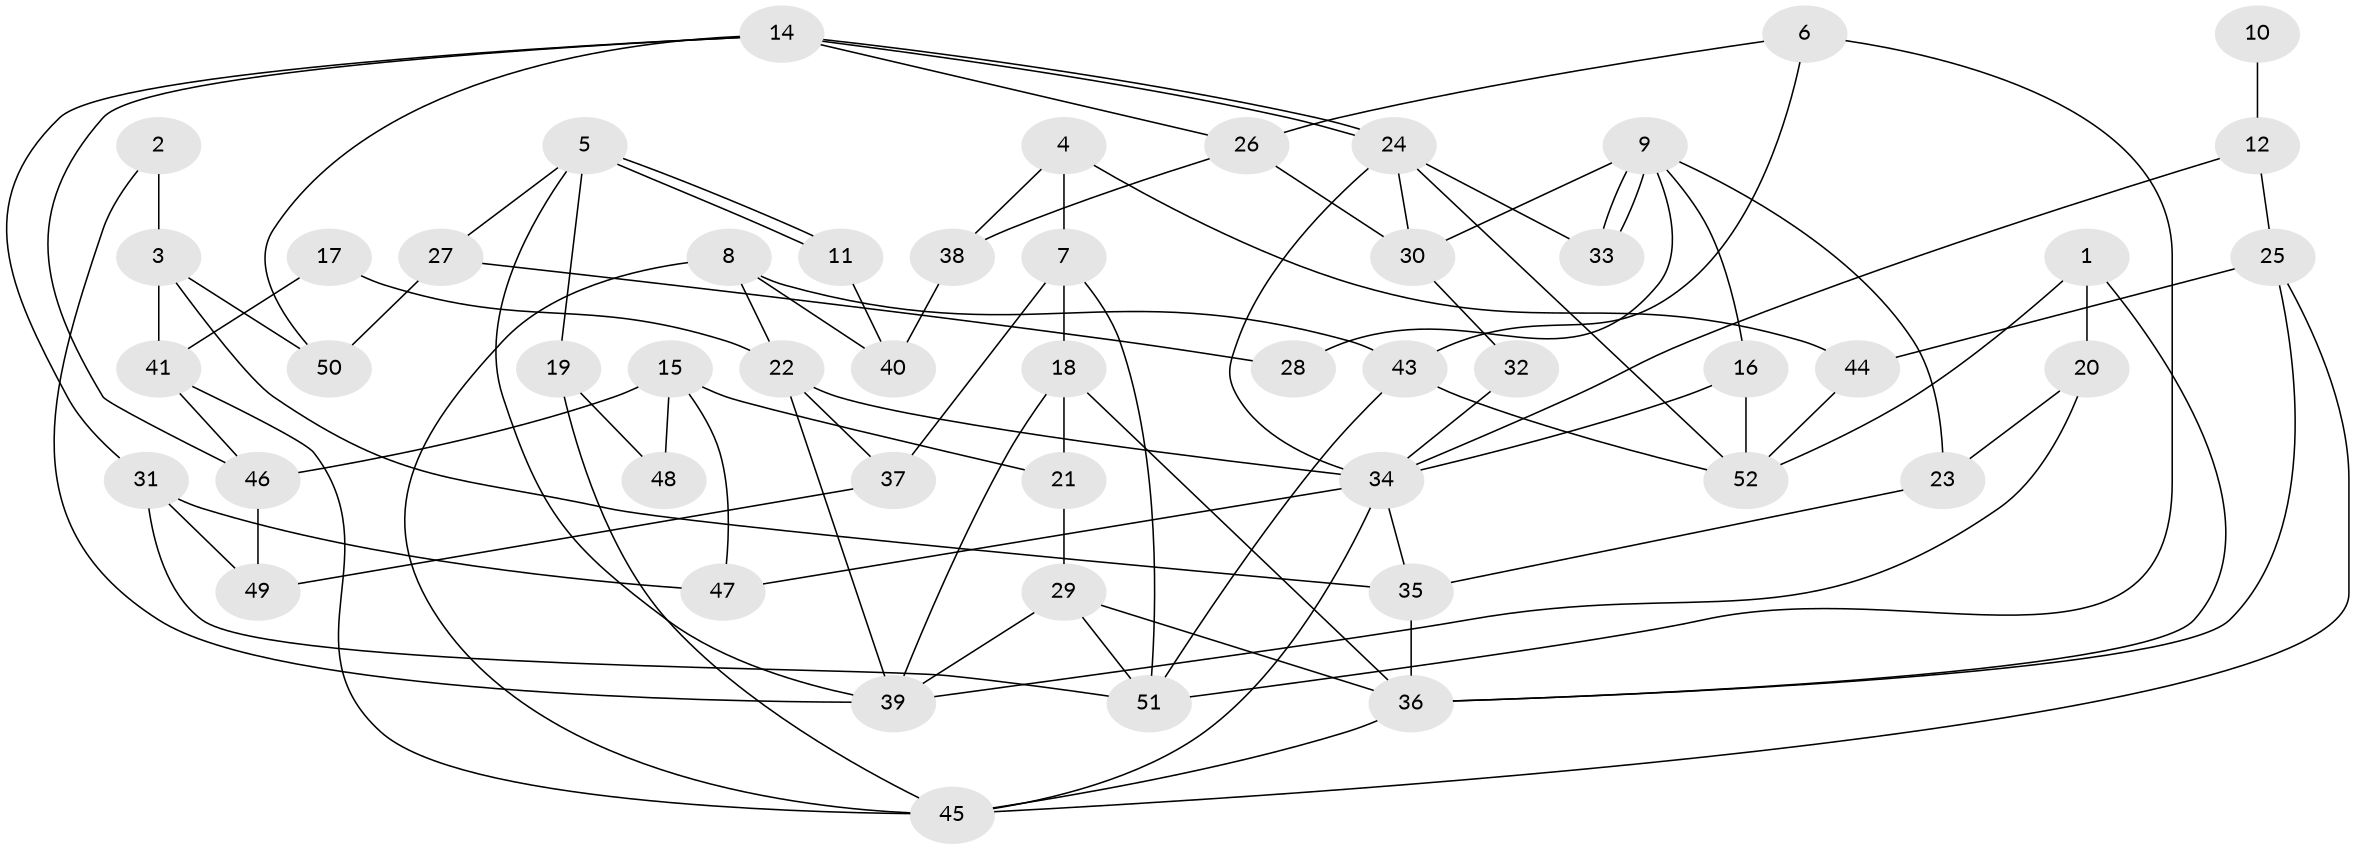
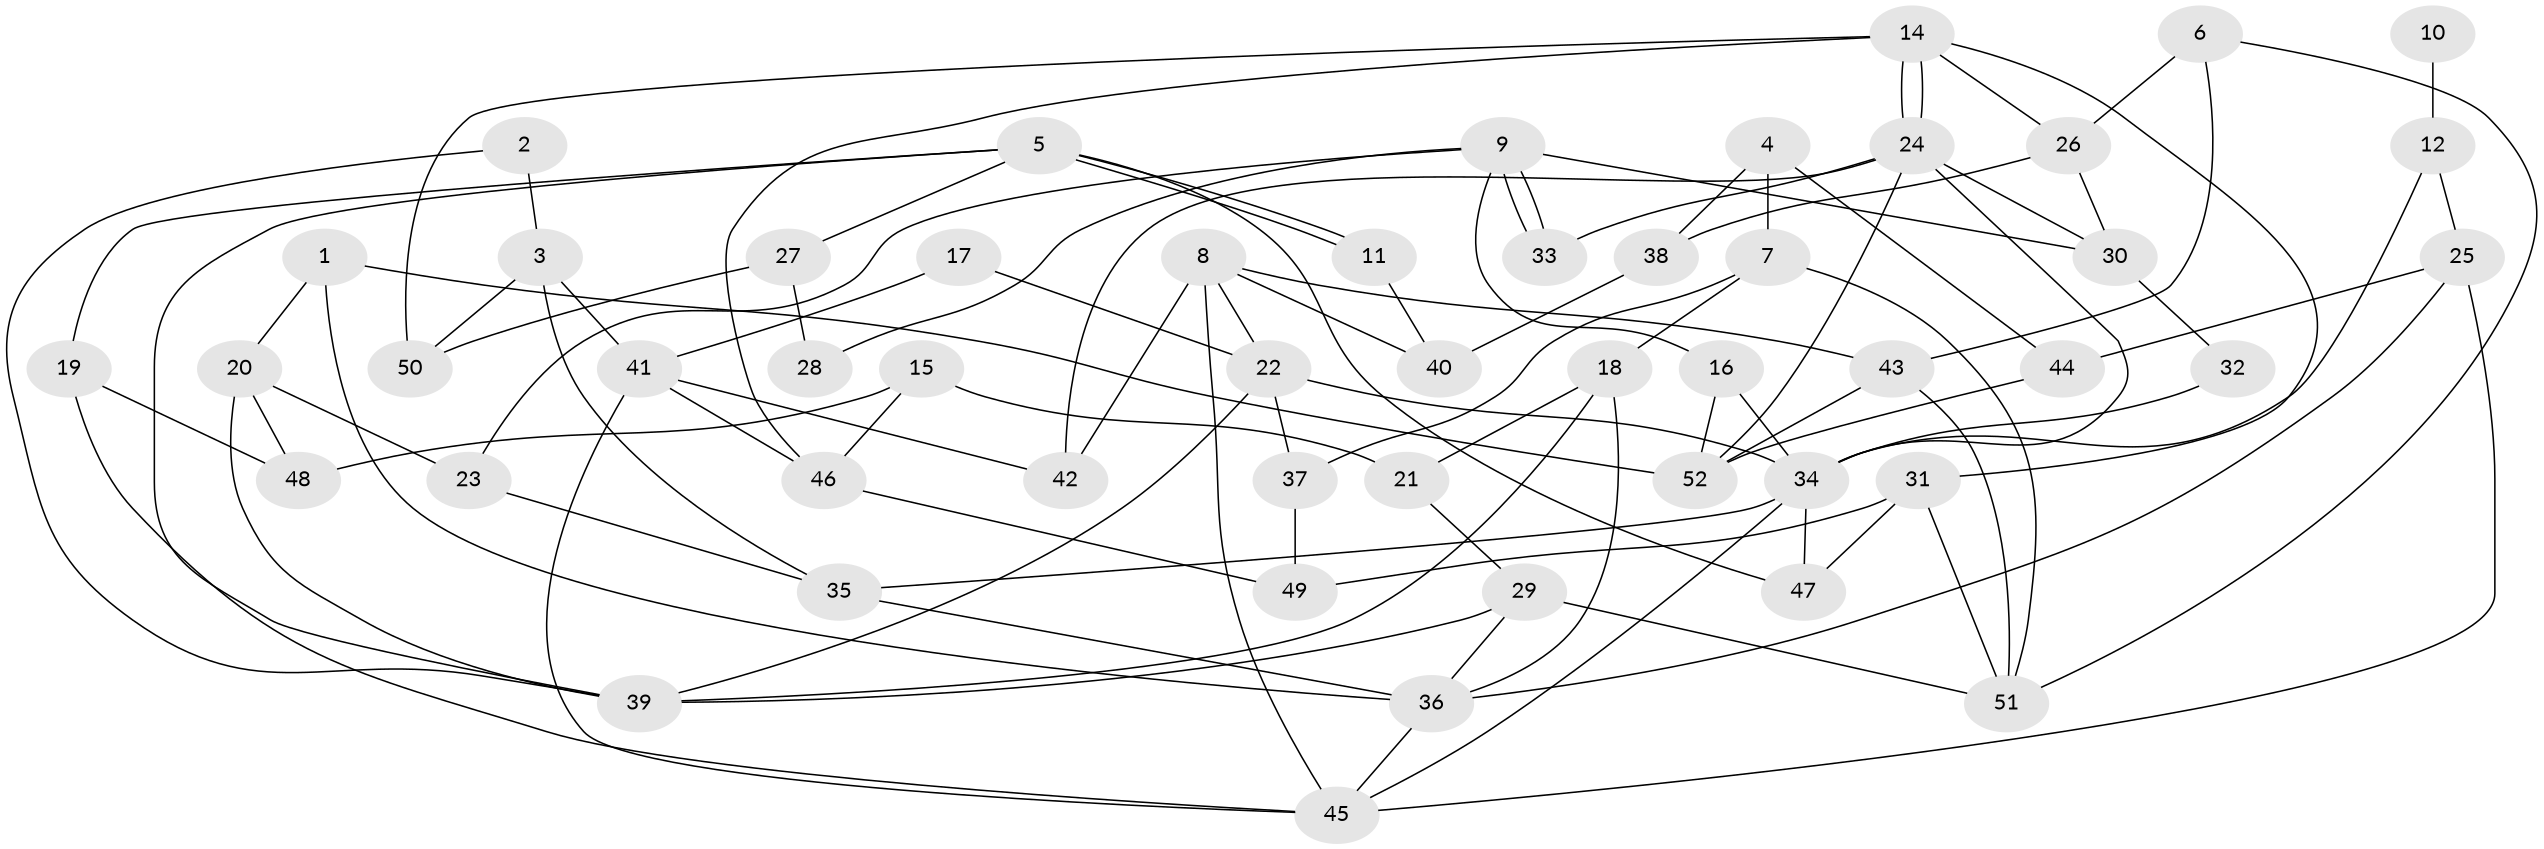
edge "20" -- "48": added
edge "15" -- "47": now "5" -- "47"
node "42": added
